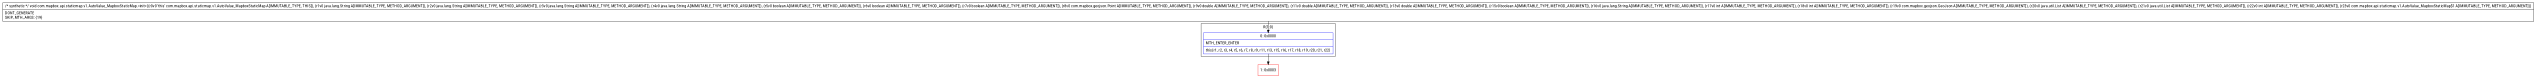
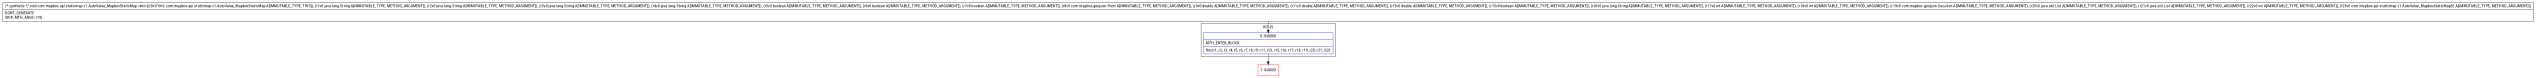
node "0: 0x0000": text "MTH_ENTER_ENTER" -> "MTH_ENTER_BLOCK"
